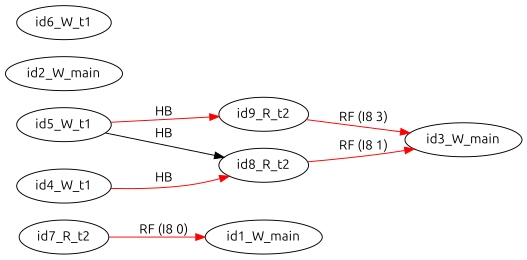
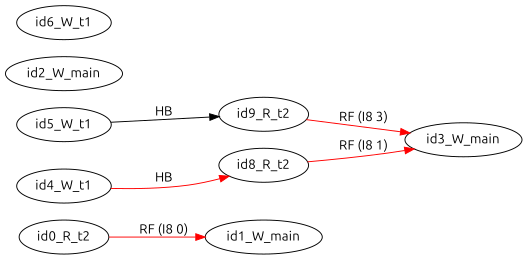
edge "id5_W_t1" -> "id9_R_t2": color red -> black
edge "id5_W_t1" -> "id8_R_t2": removed, label "HB"
node "id7_R_t2": label "id7_R_t2" -> "id0_R_t2"
